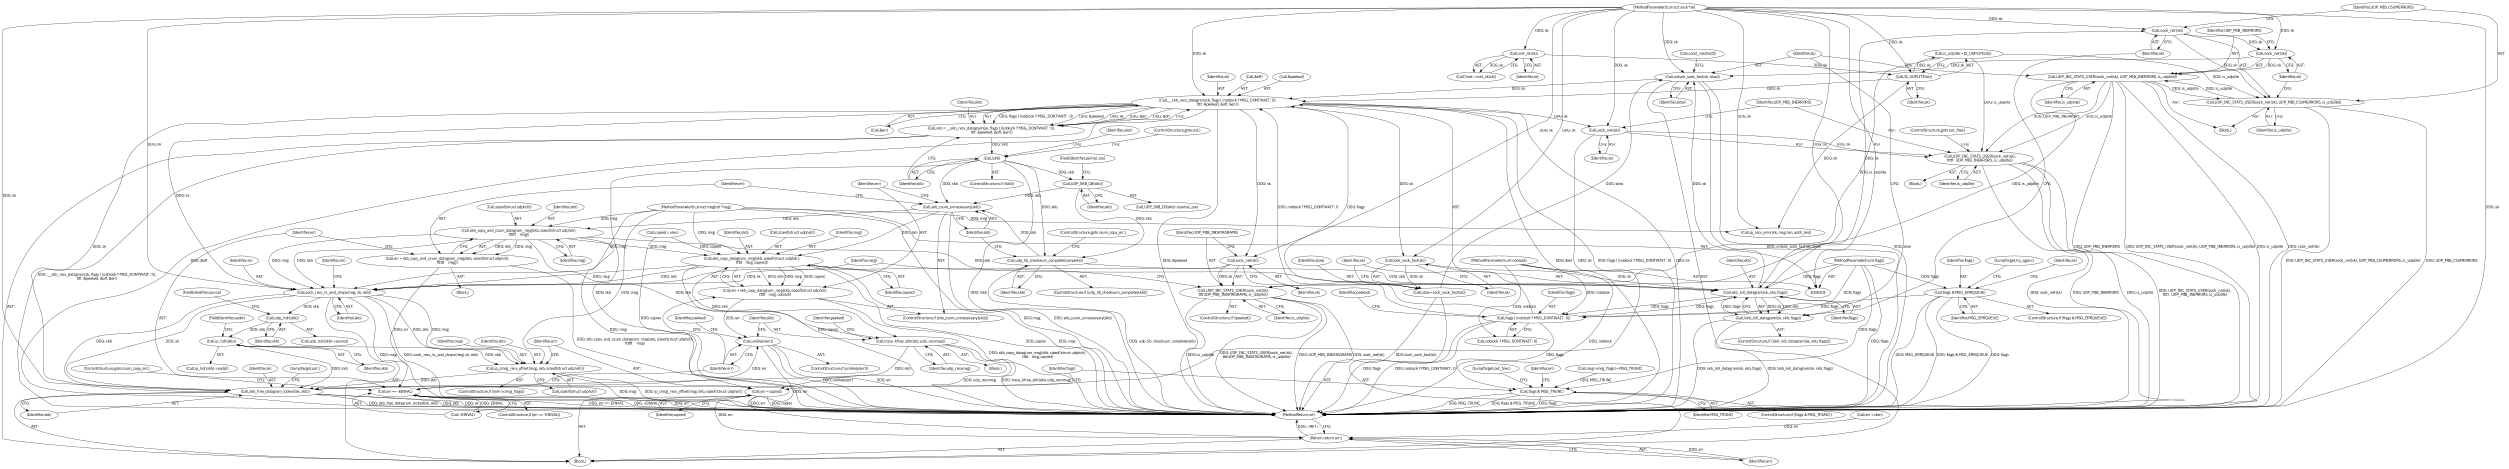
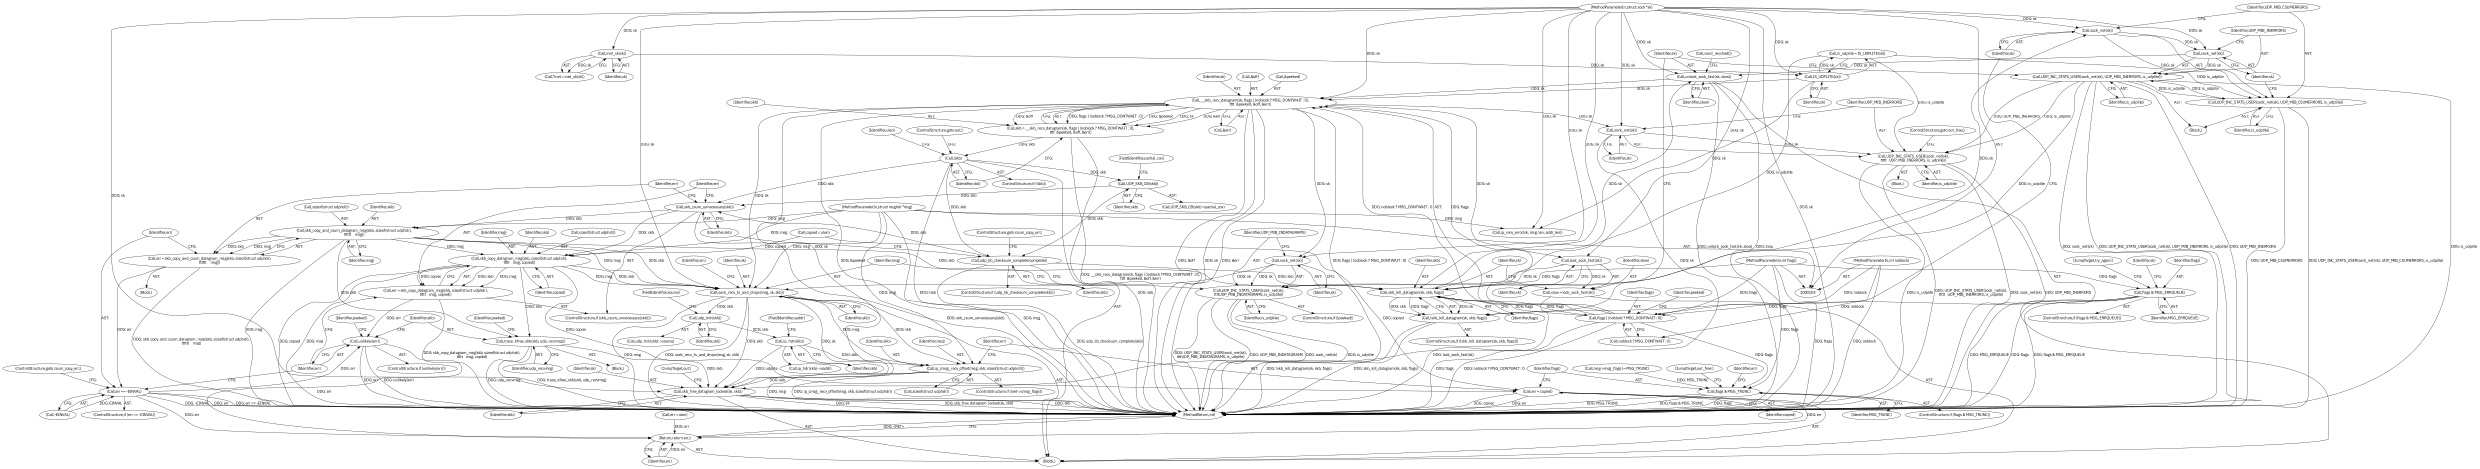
edge "(Call,slow = lock_sock_fast(sk))" -> "(Call,unlock_sock_fast(sk, slow))": removed, label "DDG: slow"
edge "(Call,ip_hdr(skb))" -> "(Call,skb_free_datagram_locked(sk, skb))": label "DDG: skb" -> "DDG: udplite"
edge "(Call,err == -EINVAL)" -> "(Return,return err;)": added, label "DDG: err"
